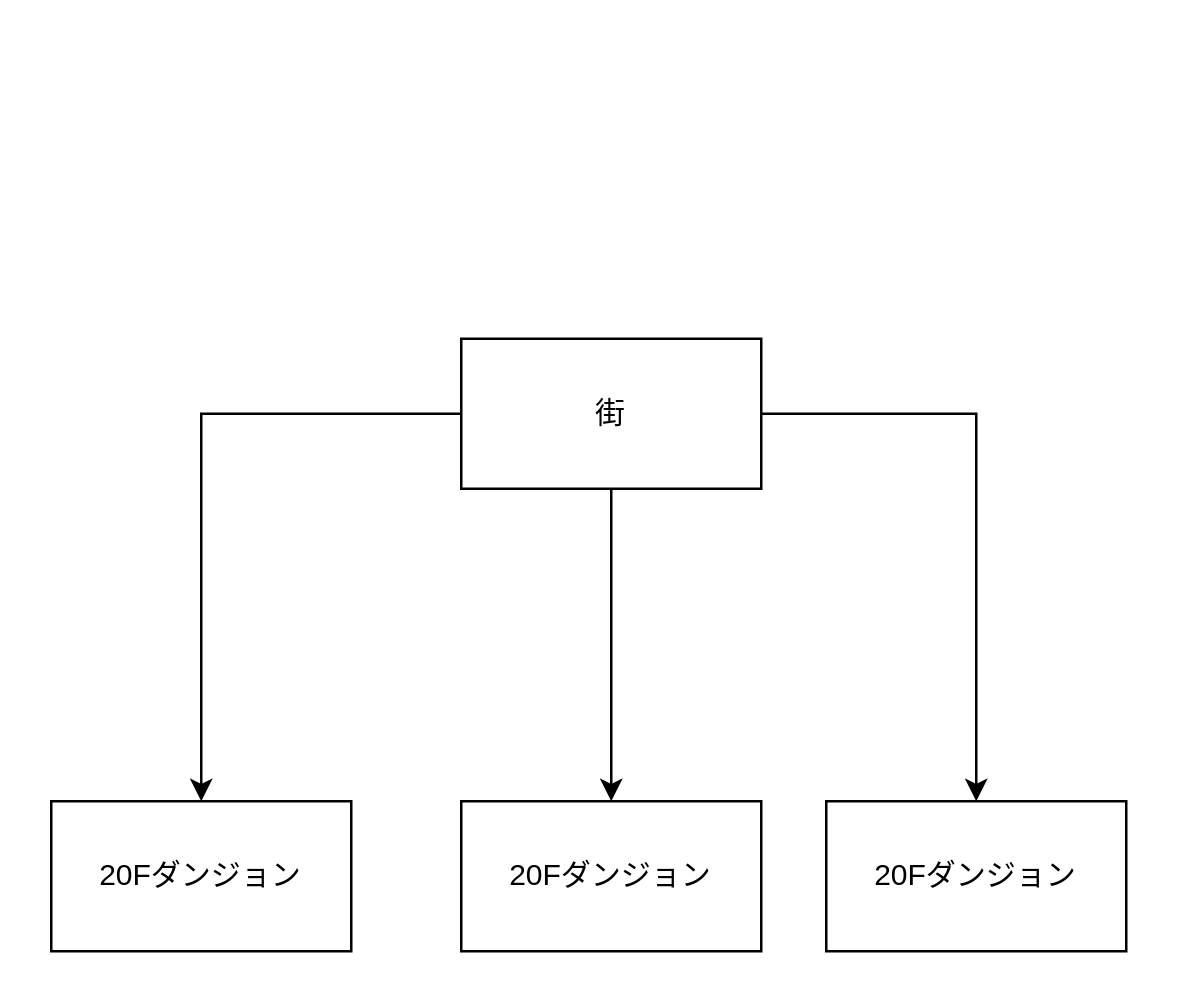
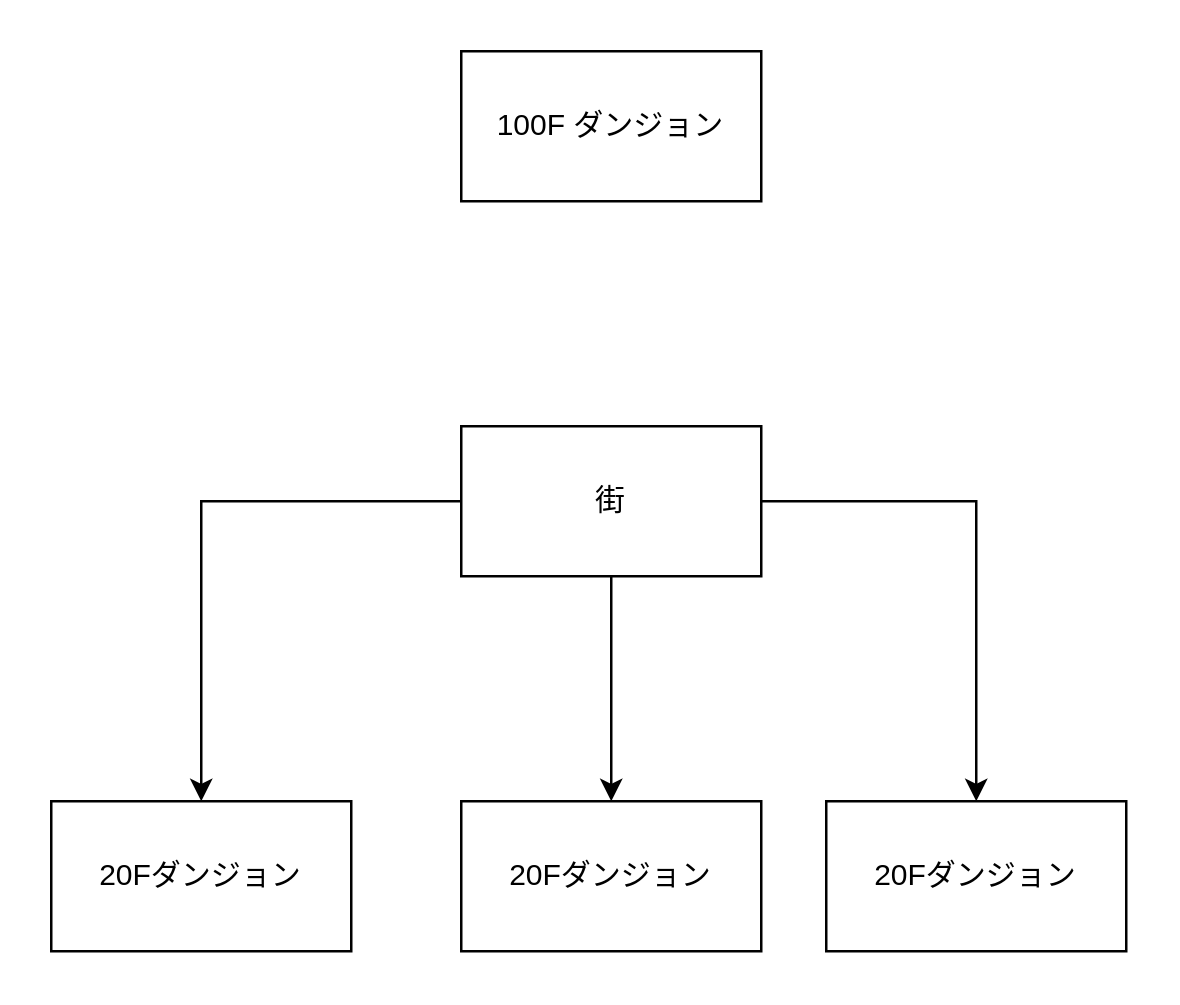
node "100F ダンジョン": added
node "街": moved (611, 414) -> (611, 501)
